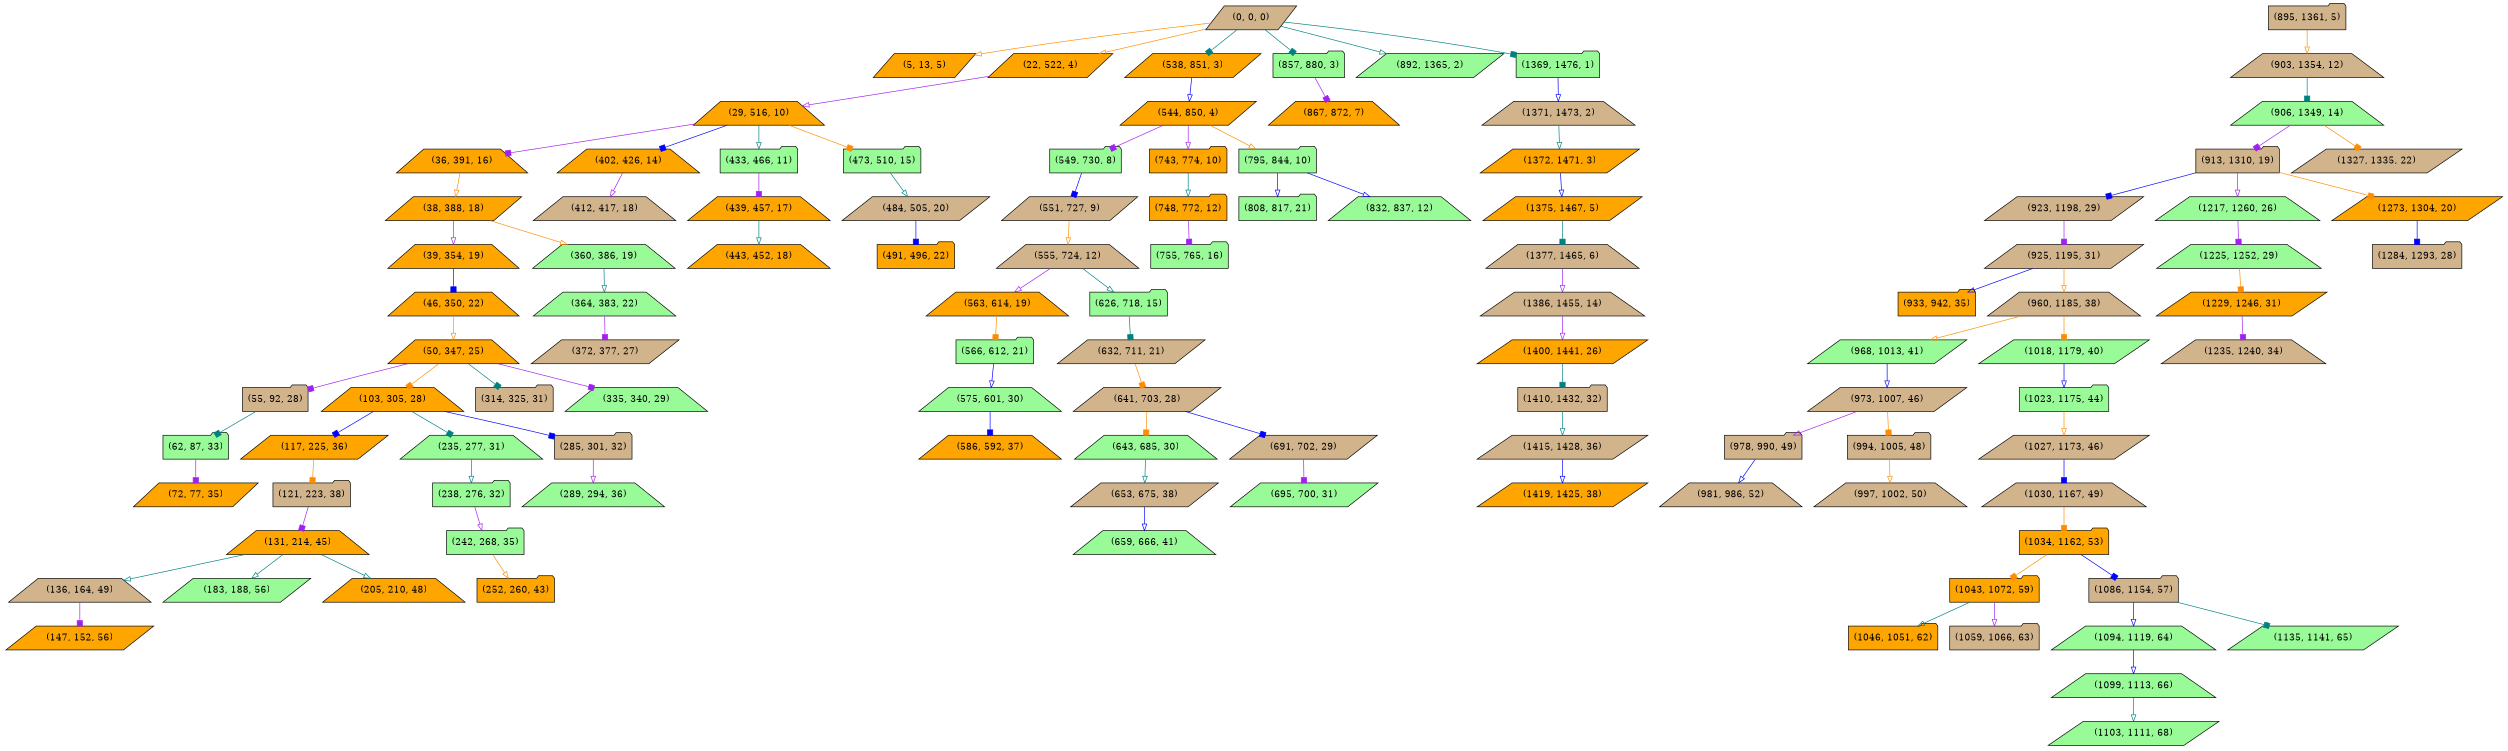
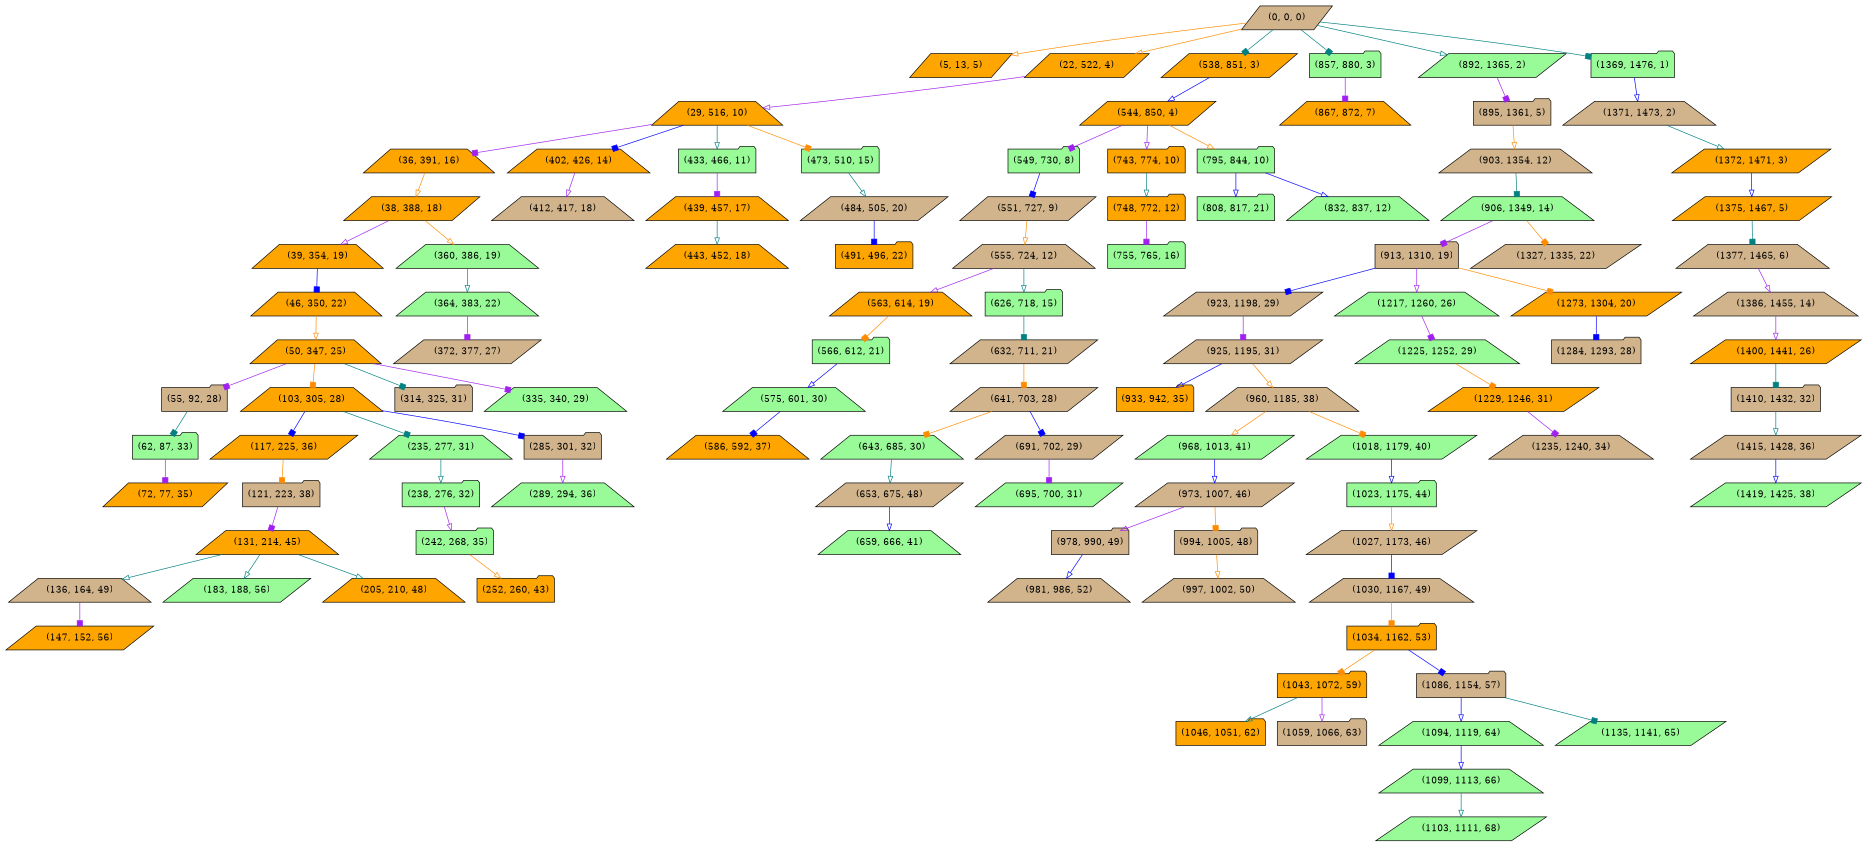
edge "(892, 1365, 2)" -> "(895, 1361, 5)": added
node "(653, 675, 38)": label "(653, 675, 38)" -> "(653, 675, 48)"
node "(1419, 1425, 38)": fillcolor orange -> palegreen
